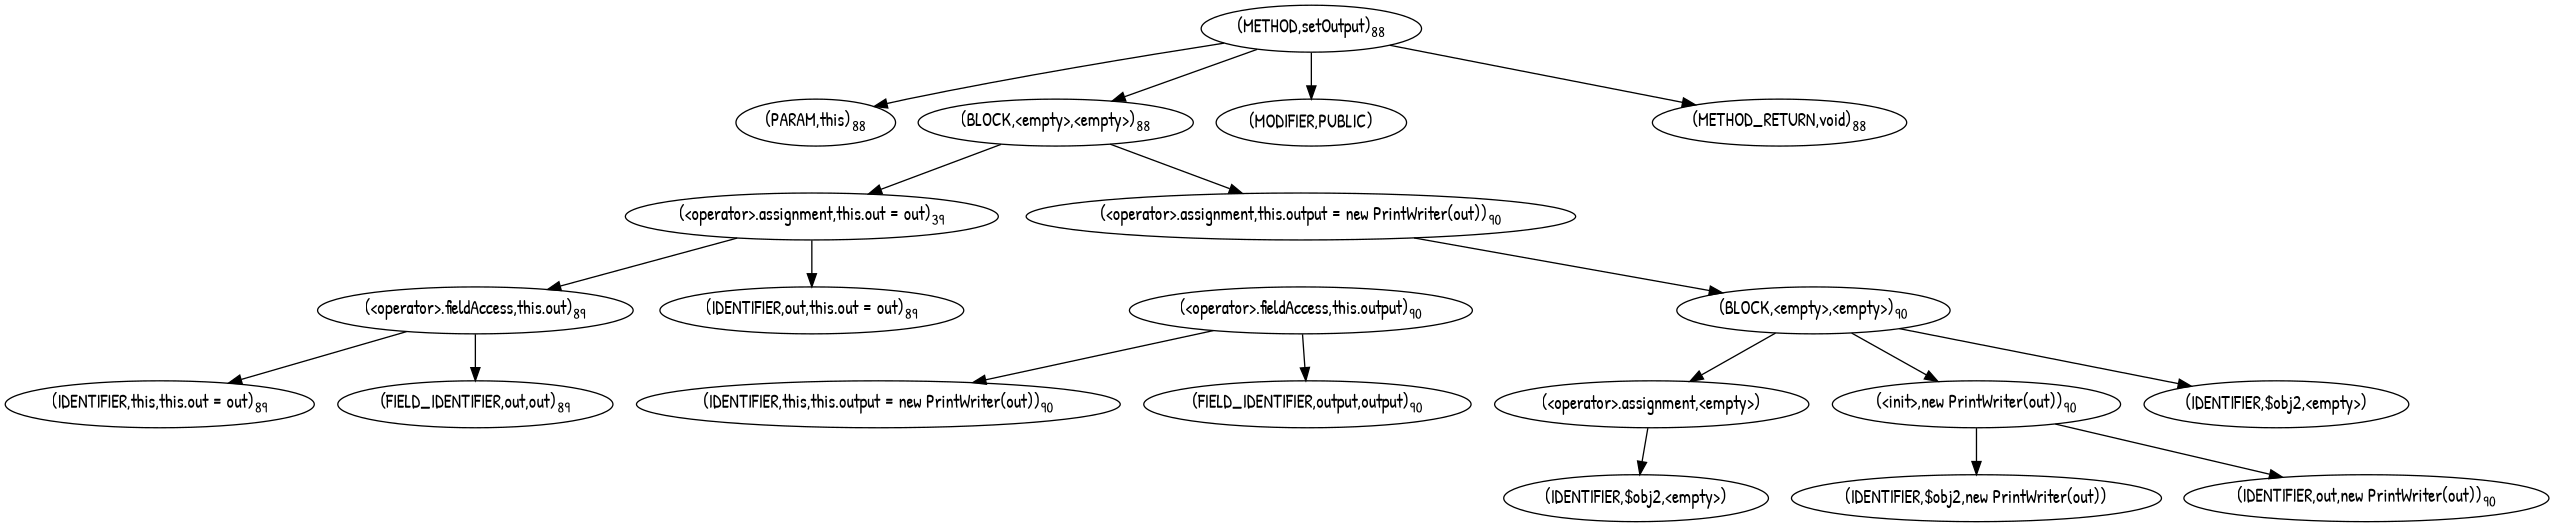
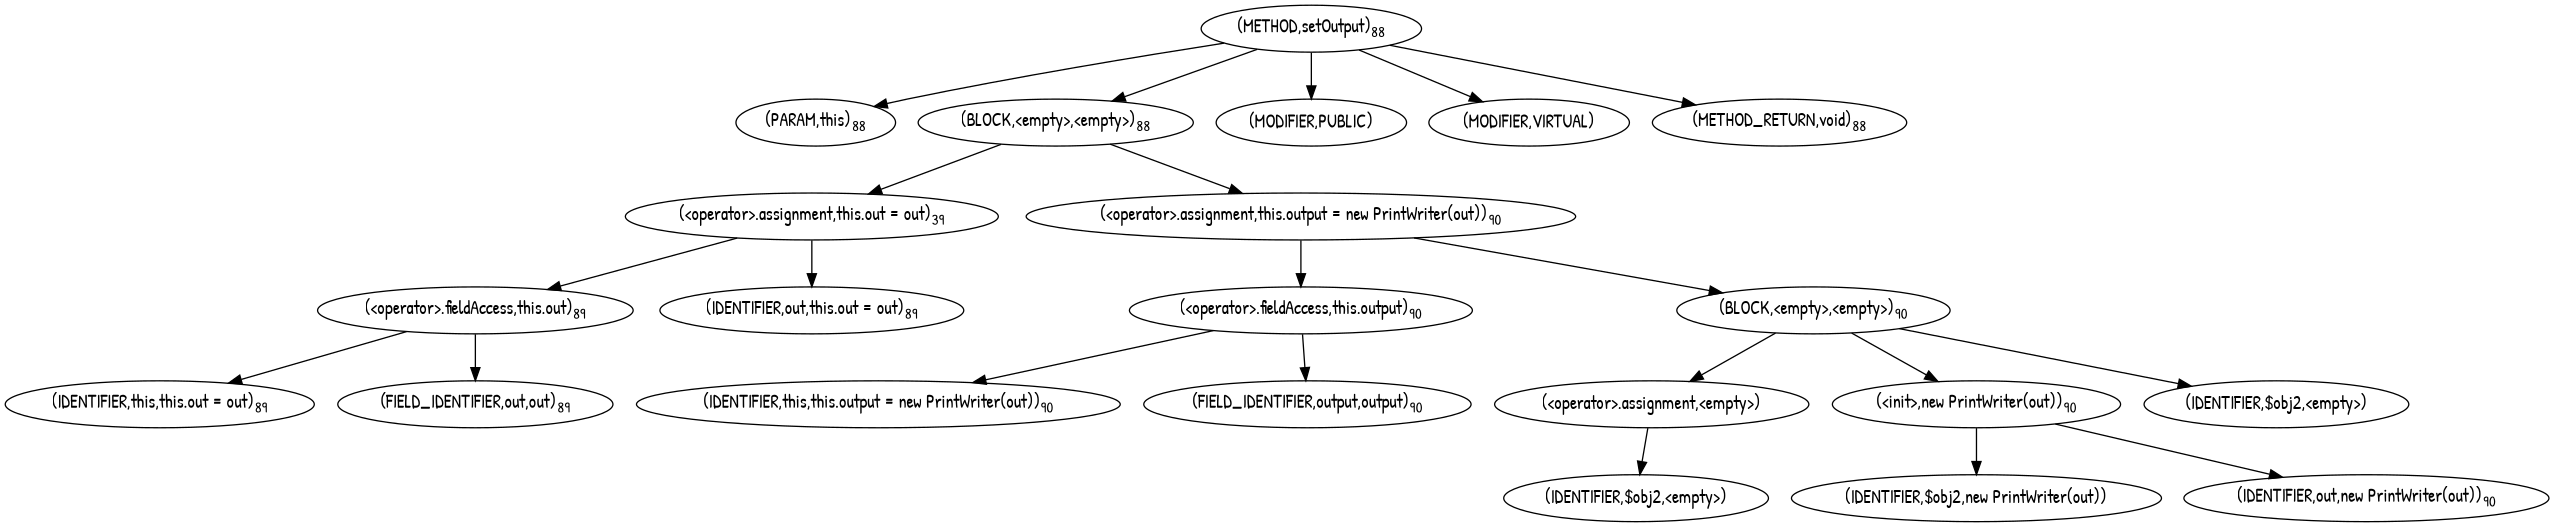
node "(MODIFIER,VIRTUAL)": added
edge "(<operator>.assignment,this.output = new PrintWriter(out))" -> "(<operator>.fieldAccess,this.output)": added
